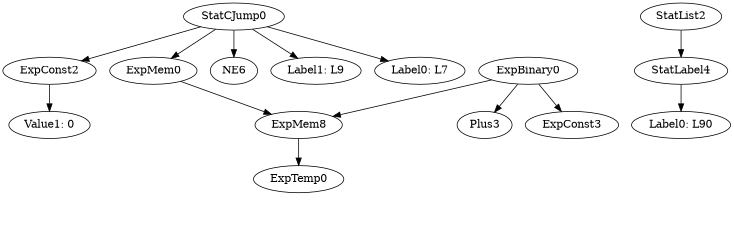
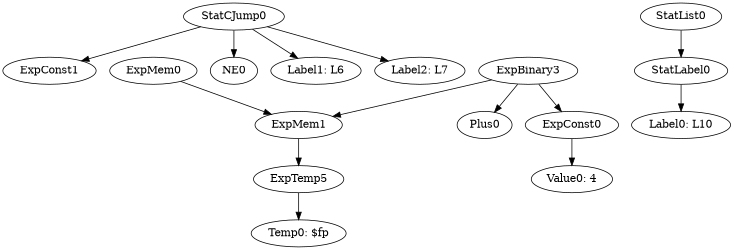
node "StatList2": label "StatList2" -> "StatList0"
edge "StatCJump0" -> "ExpMem0": removed
node "ExpConst2": label "ExpConst2" -> "ExpConst1"
node "NE6": label "NE6" -> "NE0"
node "Label1: L9": label "Label1: L9" -> "Label1: L6"
node "Label0: L7": label "Label0: L7" -> "Label2: L7"
node "ExpBinary0": label "ExpBinary0" -> "ExpBinary3"
node "StatLabel4": label "StatLabel4" -> "StatLabel0"
node "Value1: 0": removed
node "ExpMem8": label "ExpMem8" -> "ExpMem1"
node "Plus3": label "Plus3" -> "Plus0"
node "ExpConst3": label "ExpConst3" -> "ExpConst0"
node "Label0: L90": label "Label0: L90" -> "Label0: L10"
node "ExpTemp0": label "ExpTemp0" -> "ExpTemp5"
node "Value0: 4": added
node "Temp0: $fp": added
